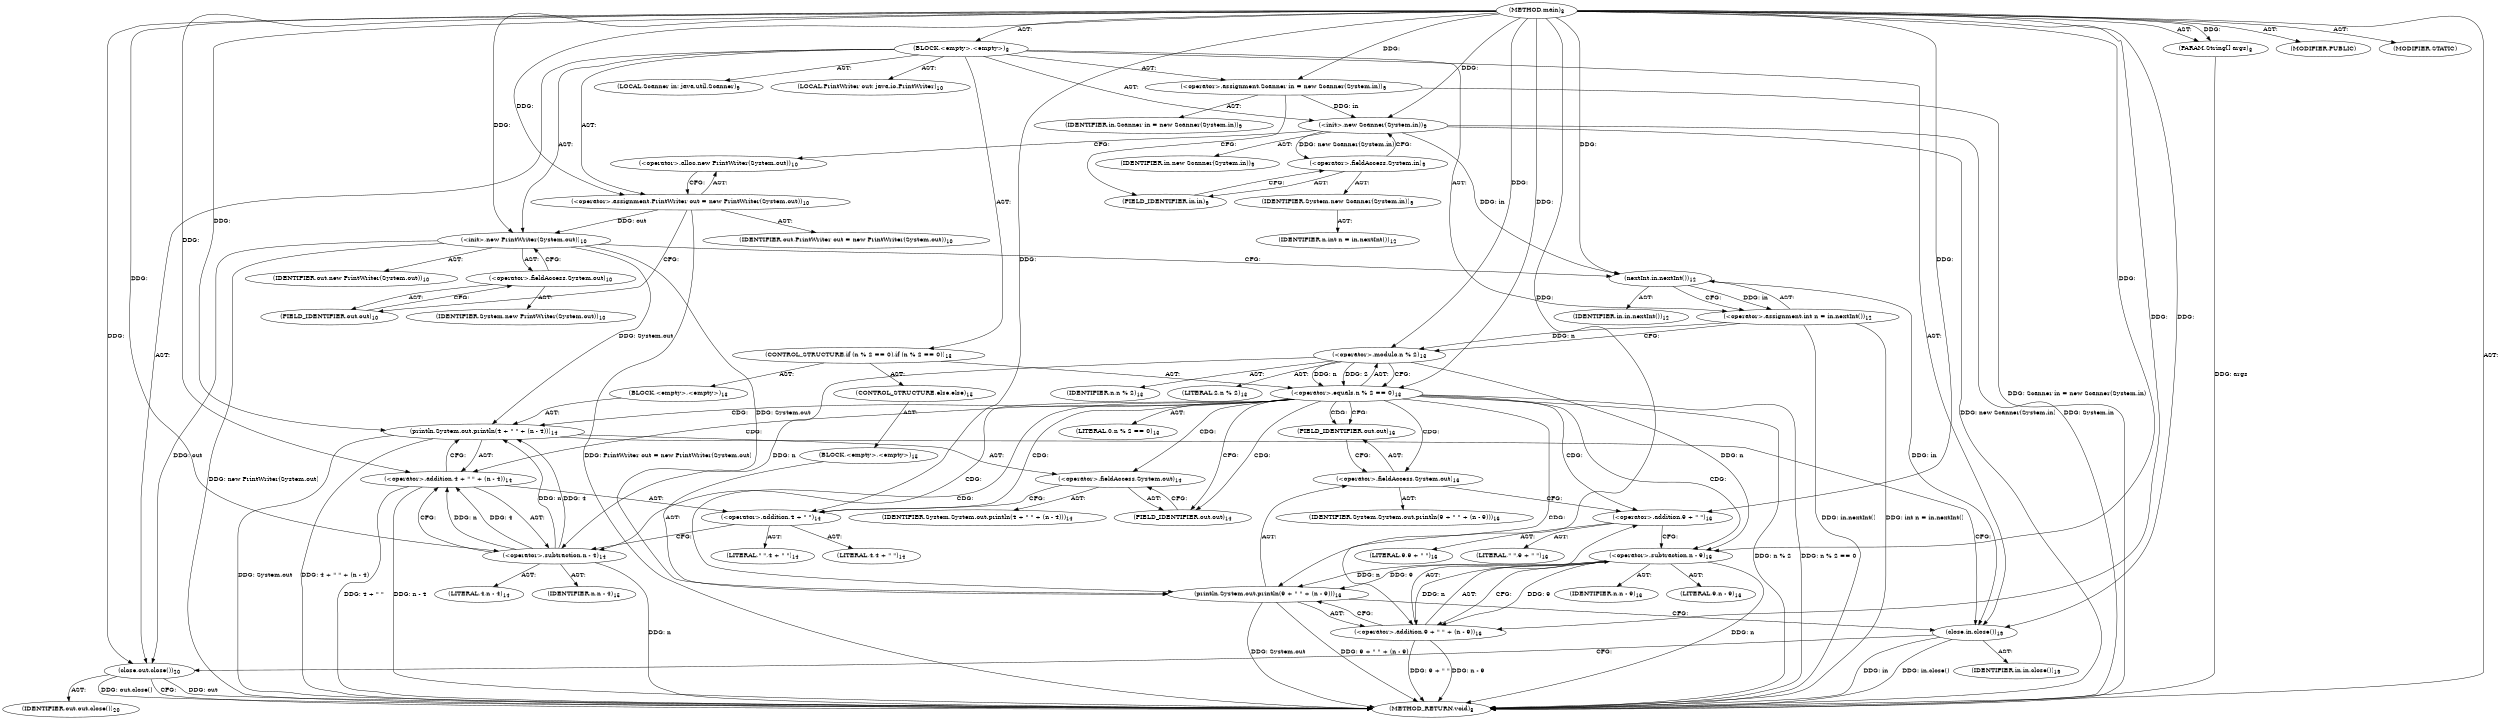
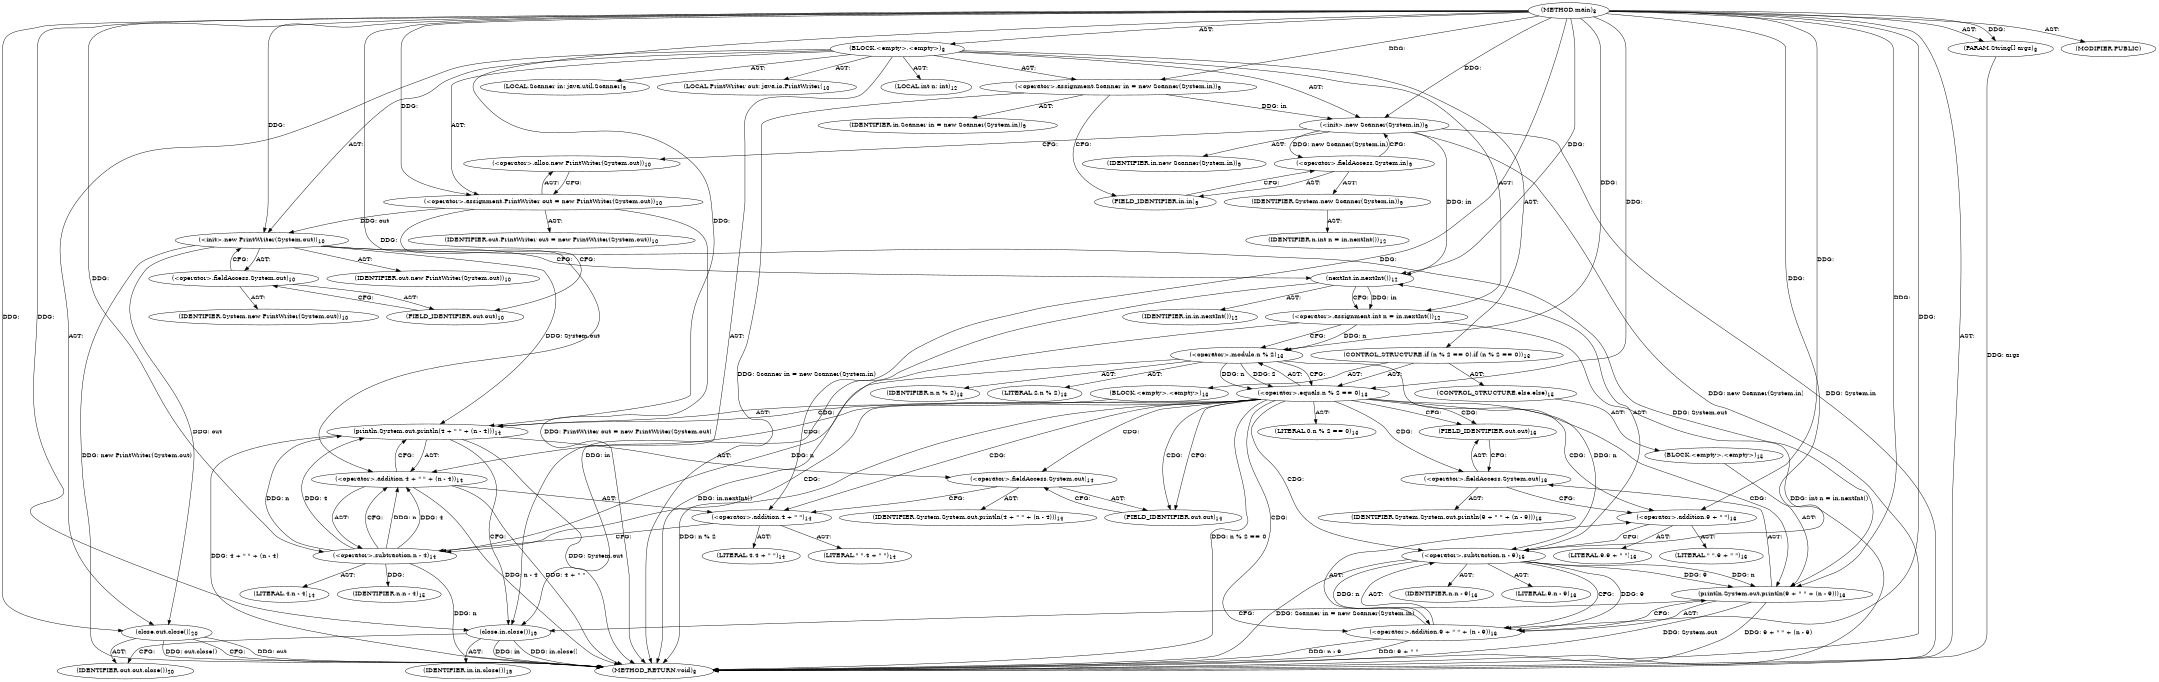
node "(MODIFIER,STATIC)": removed
node "(LOCAL,int n: int)": added
edge "(<operator>.assignment,int n = in.nextInt())" -> "(nextInt,in.nextInt())": now "(<operator>.subtraction,n - 9)" -> "(nextInt,in.nextInt())"
edge "(<operator>.subtraction,n - 4)" -> "(IDENTIFIER,n,n - 4)": label "AST: " -> "DDG: "
edge "(<operator>.subtraction,n - 9)" -> "(METHOD_RETURN,void)": label "DDG: n" -> "DDG: Scanner in = new Scanner(System.in)"
edge "(close,in.close())" -> "(close,out.close())": now "(close,in.close())" -> "(IDENTIFIER,out,out.close())"
